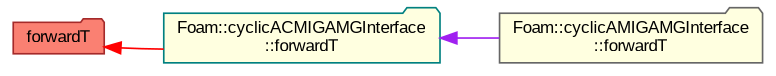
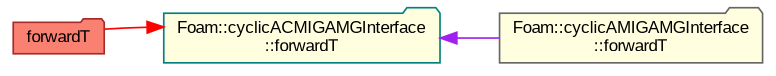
edge "Foam::cyclicACMIGAMGInterface ::forwardT" -> "forwardT": reversed
